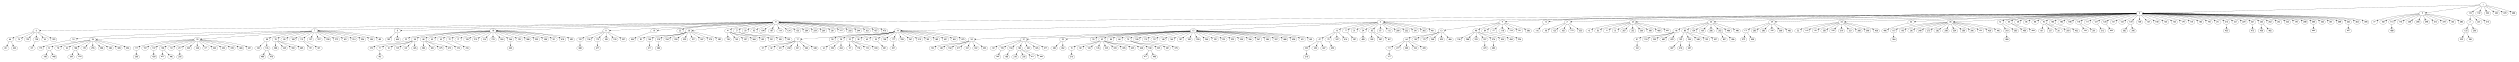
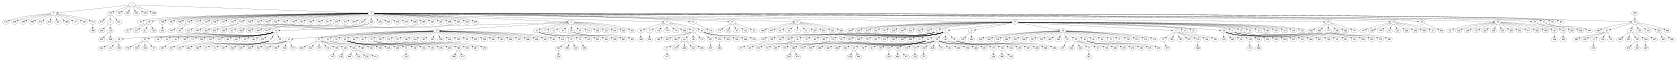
edge "26" -> "286": reversed
node "191": removed
node "462": added
node "371": added
